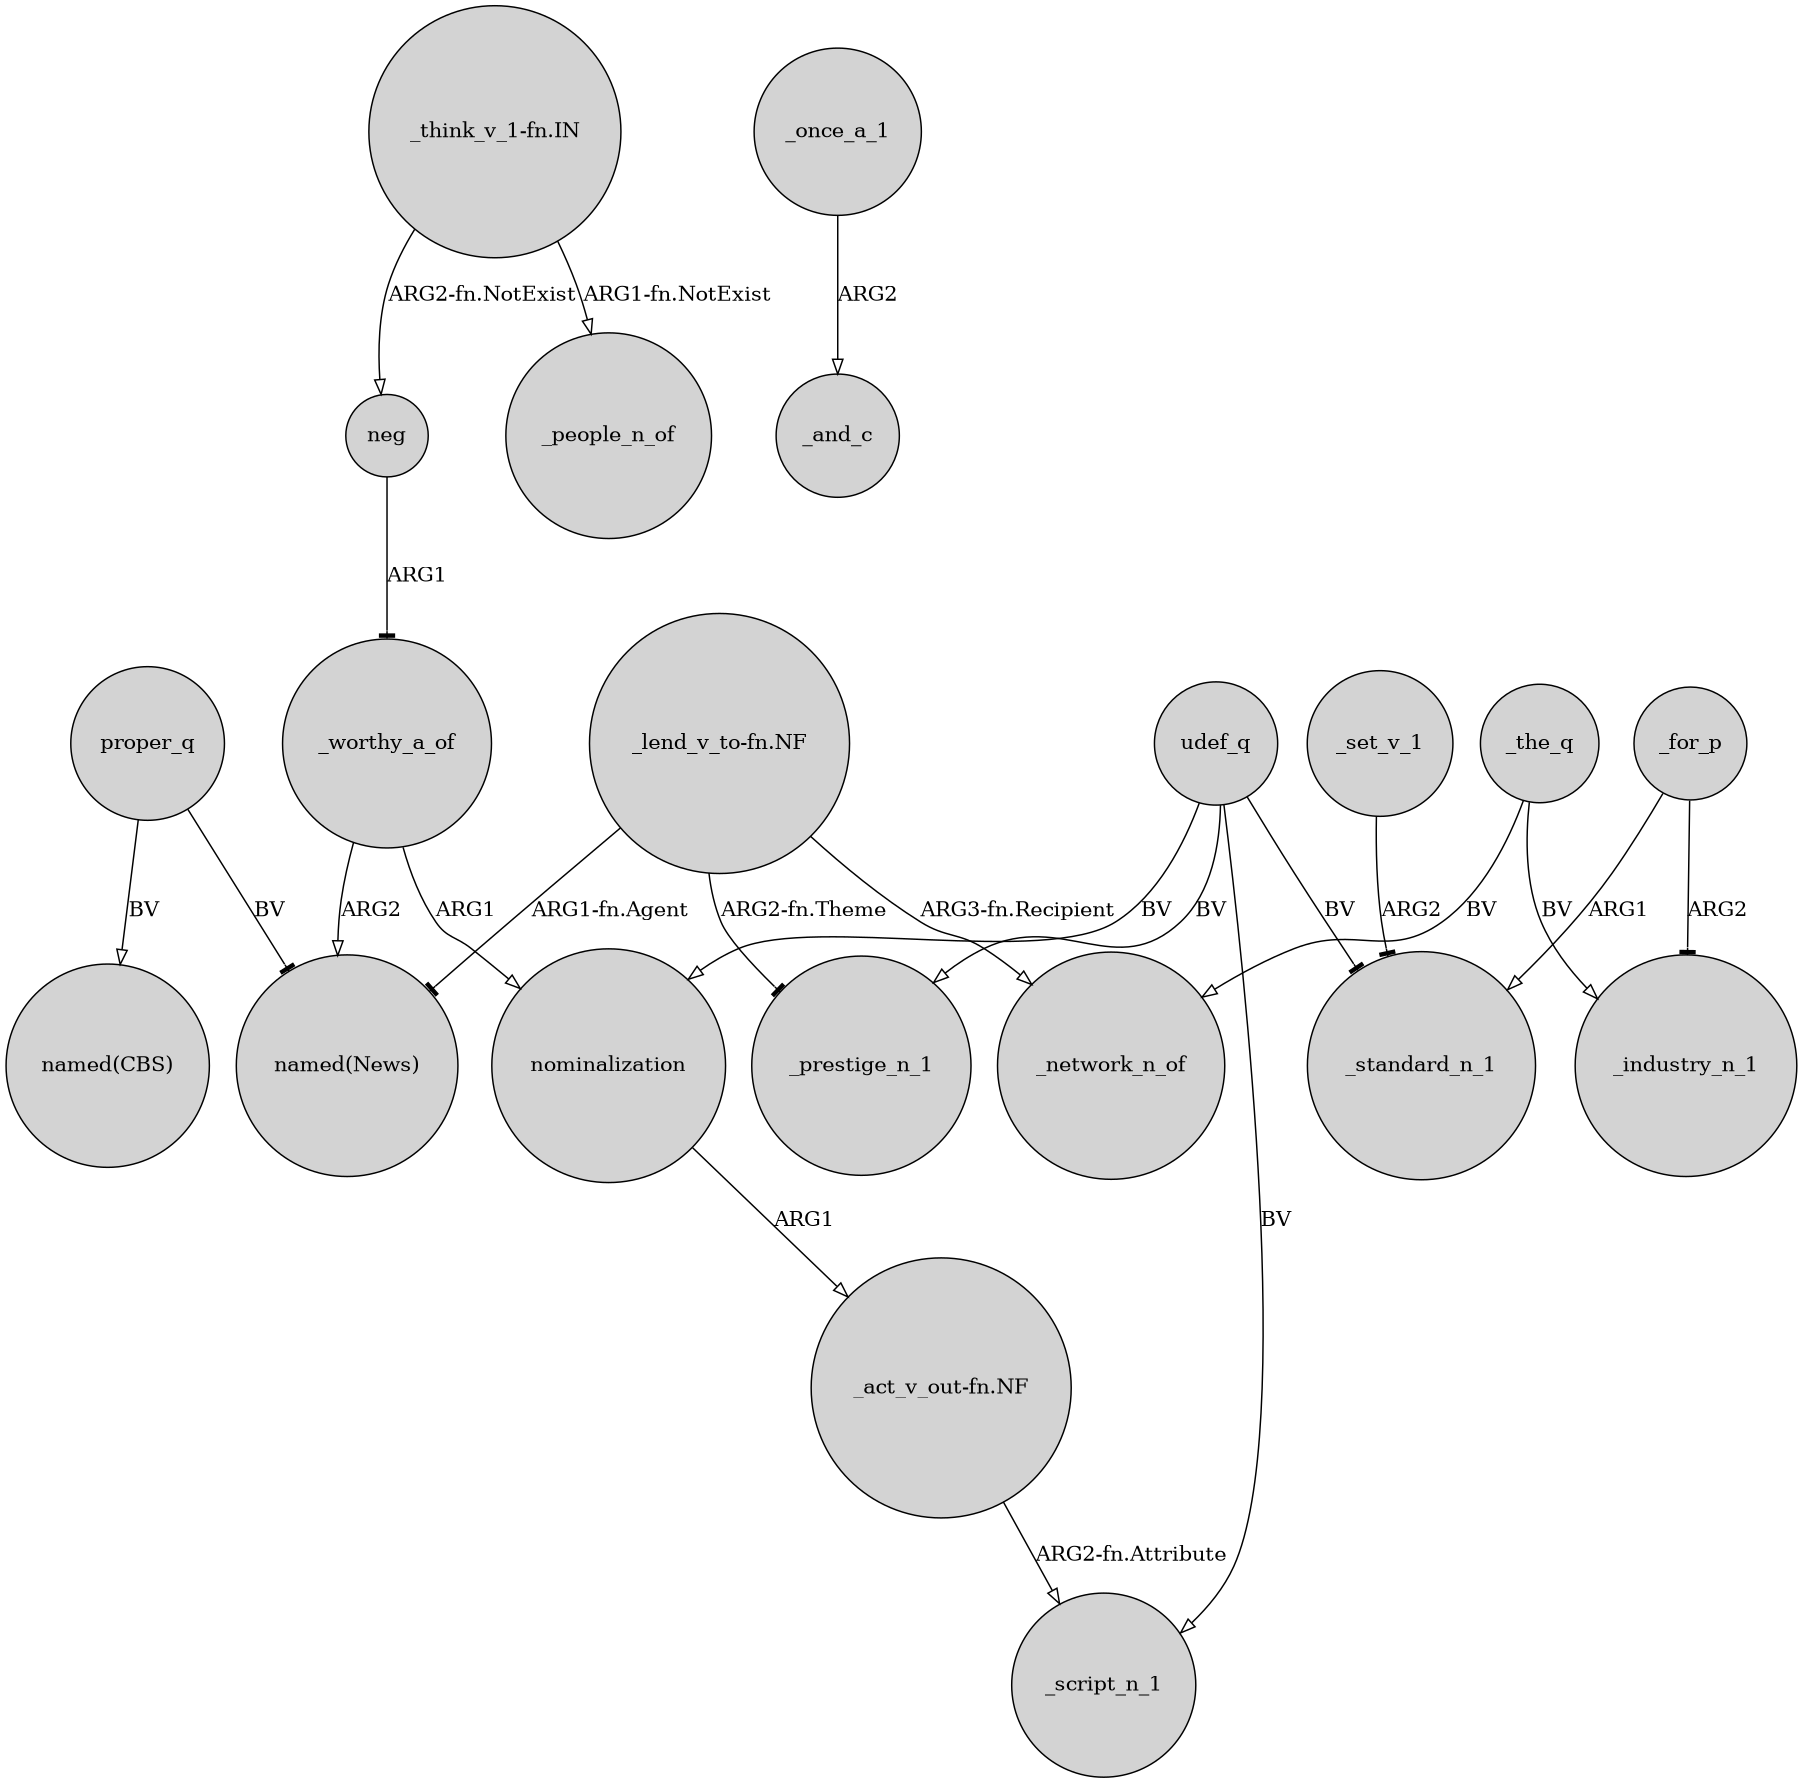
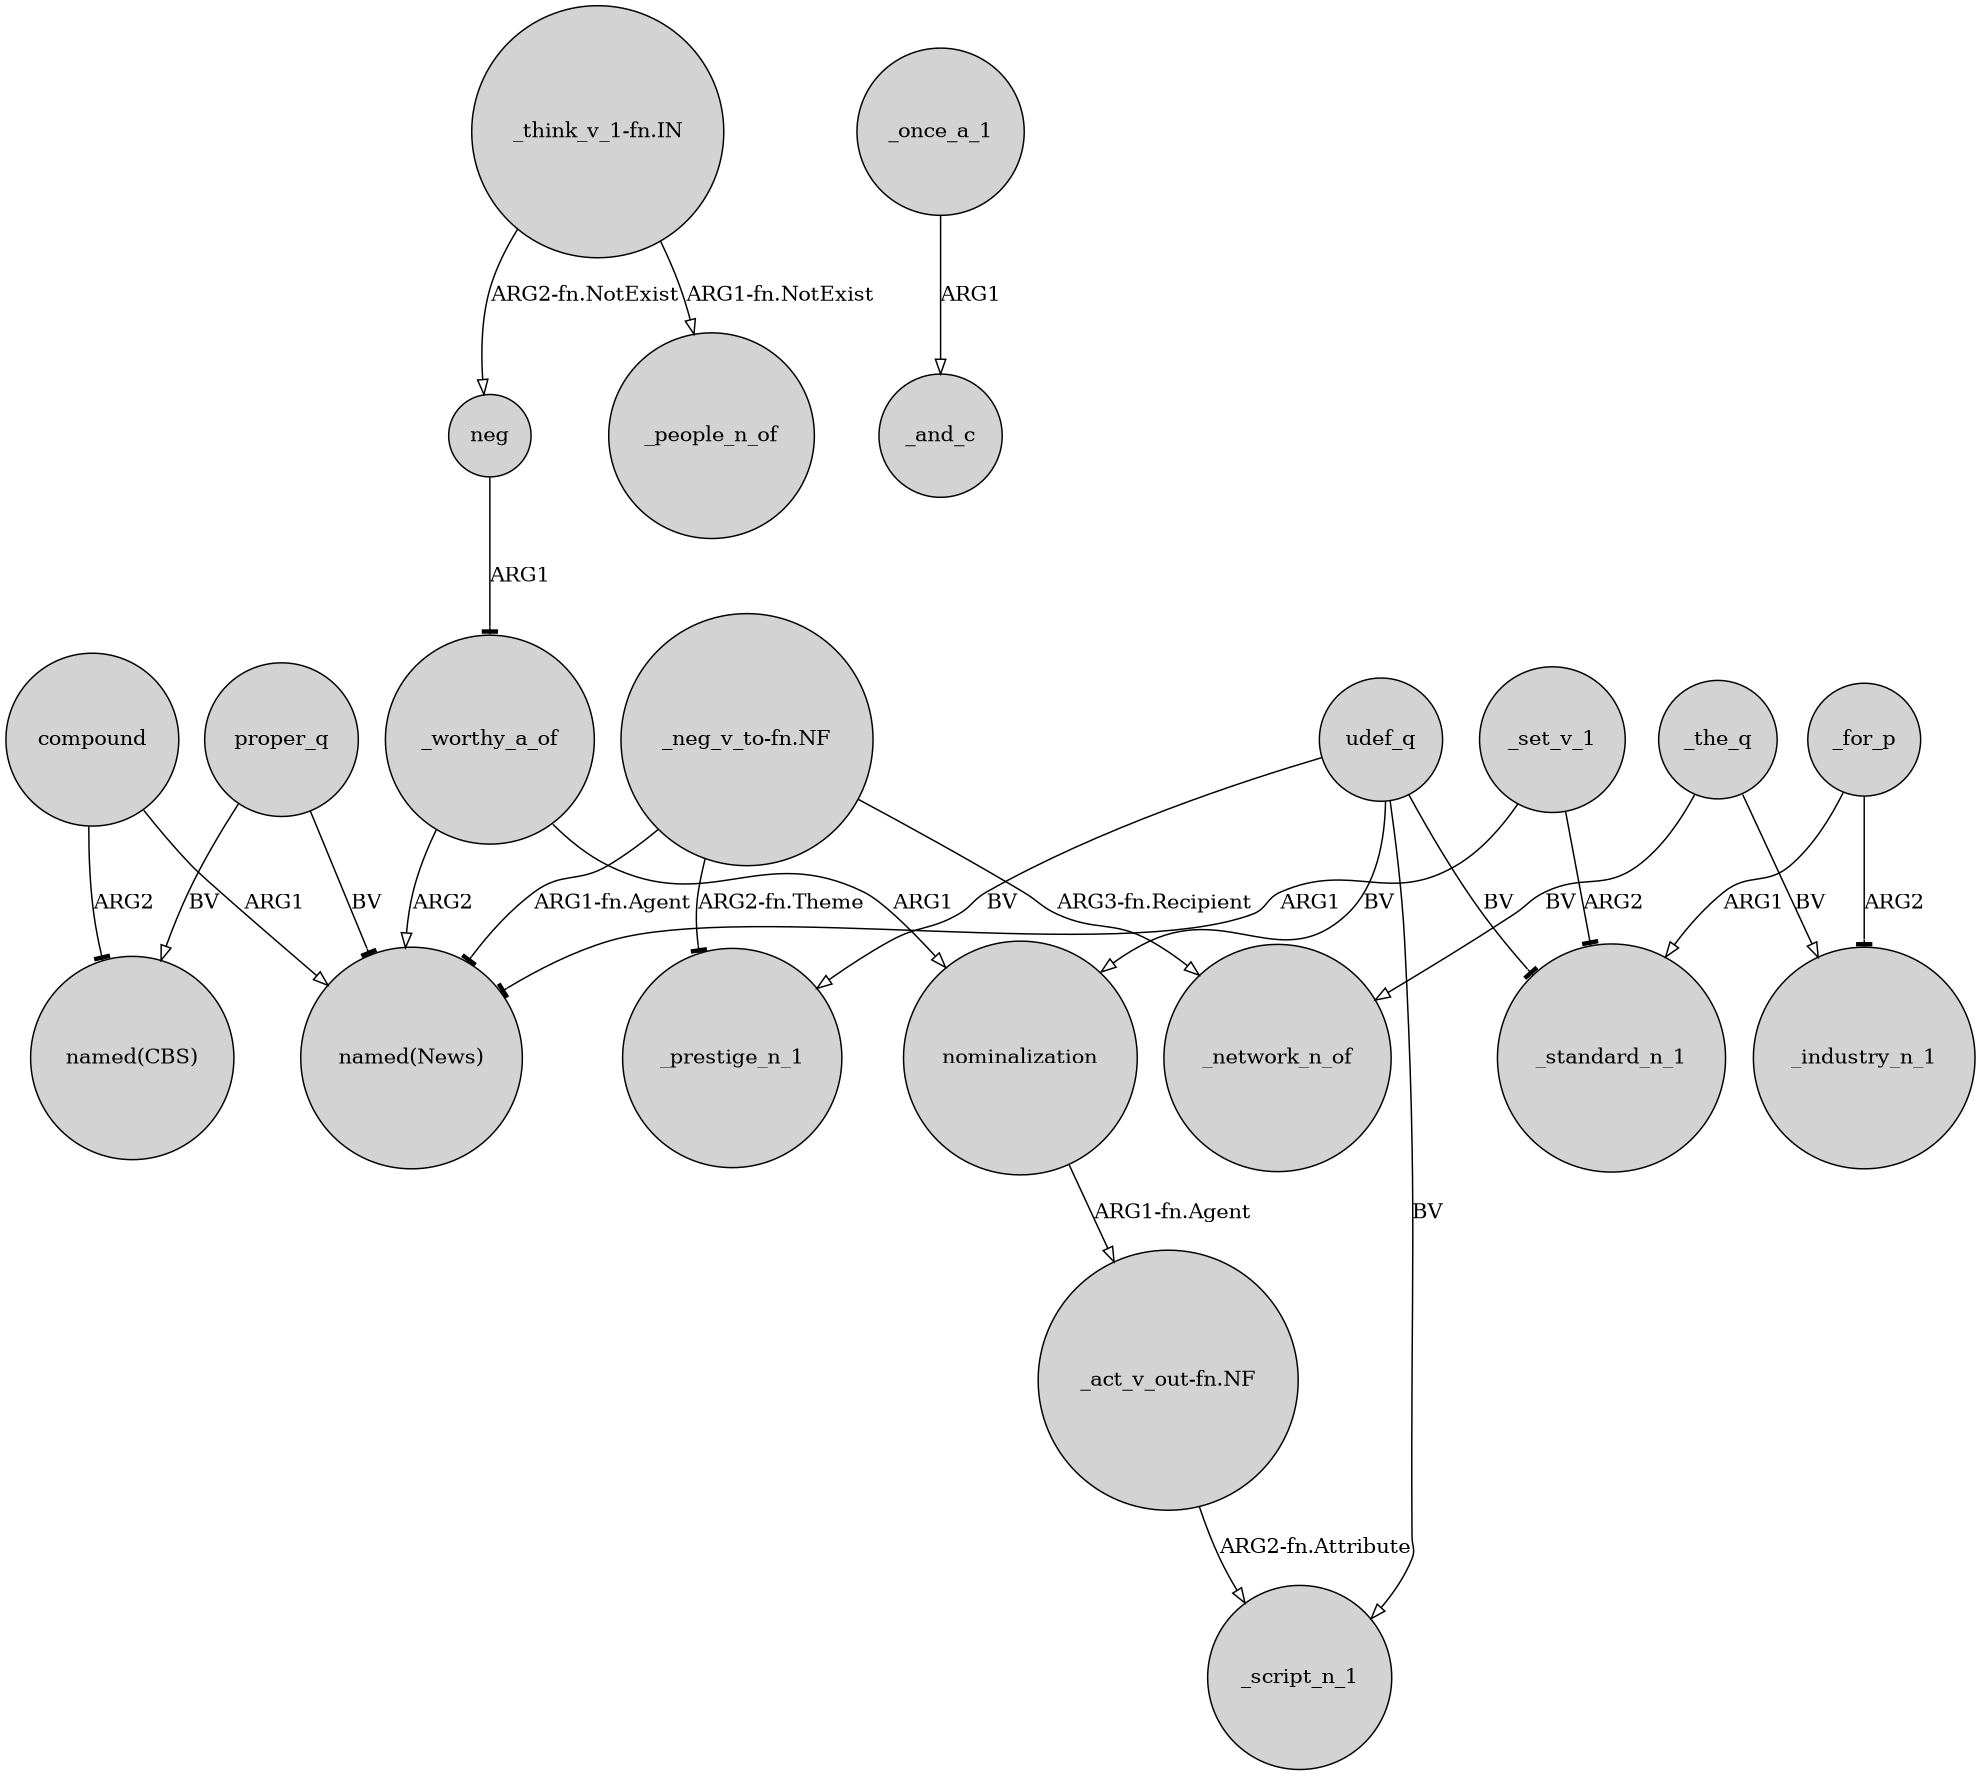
edge "_once_a_1" -> "_and_c": label "ARG2" -> "ARG1"
node "compound": added
node "_lend_v_to-fn.NF": label "_lend_v_to-fn.NF" -> "_neg_v_to-fn.NF"
edge "_set_v_1" -> "named(News)": added, label "ARG1"
edge "nominalization" -> "_act_v_out-fn.NF": label "ARG1" -> "ARG1-fn.Agent"
